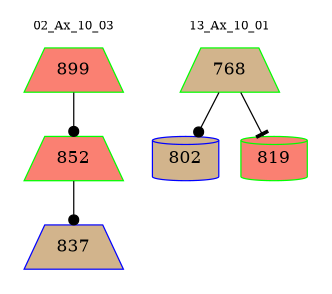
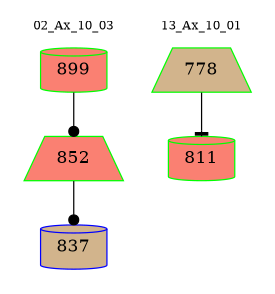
node "899": shape trapezium -> cylinder
node "768": label "768" -> "778"
node "802": removed
node "819": label "819" -> "811"
node "837": shape trapezium -> cylinder
